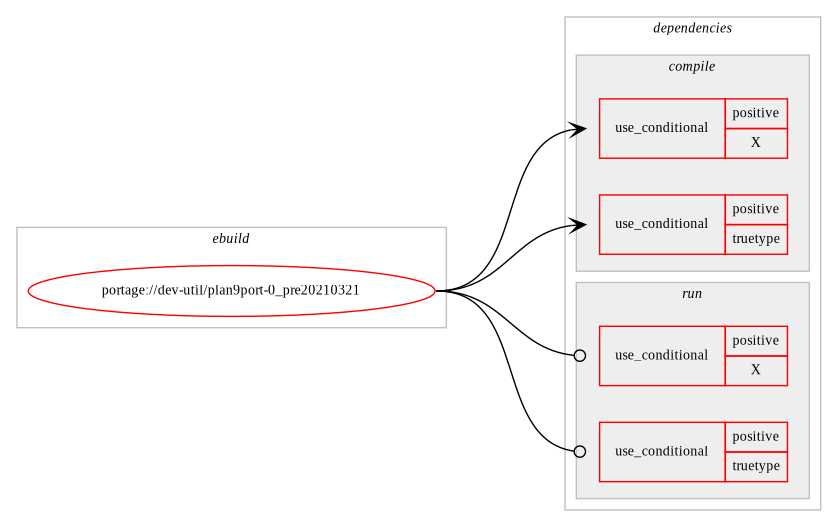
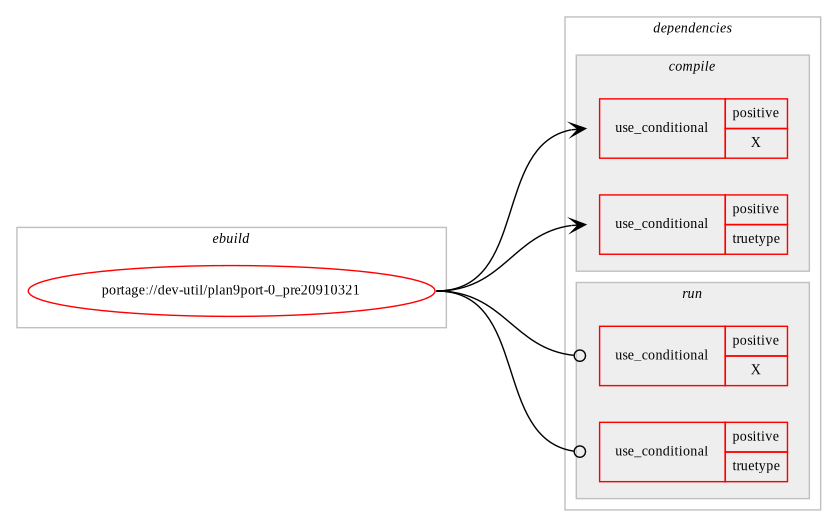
node "portage://dev-util/plan9port-0_pre20210321": label "portage://dev-util/plan9port-0_pre20210321" -> "portage://dev-util/plan9port-0_pre20910321"
